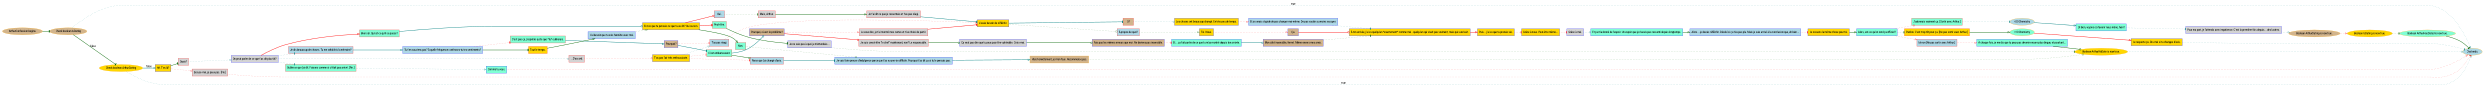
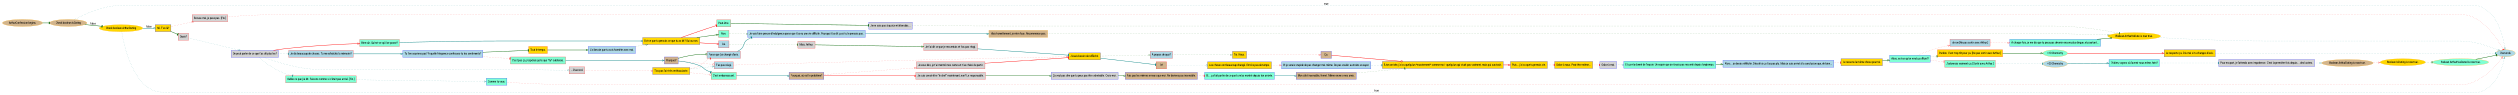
edge "C'est embarrassant." -> "Parce que j'ai changé d'avis.": now "Pourquoi?" -> "Parce que j'ai changé d'avis."
node "On peut parler de ce que t'as dit plus tôt?": label "On peut parler de ce que t'as dit plus tôt?" -> "On peut parler de ce que t'as dit plus les?"
